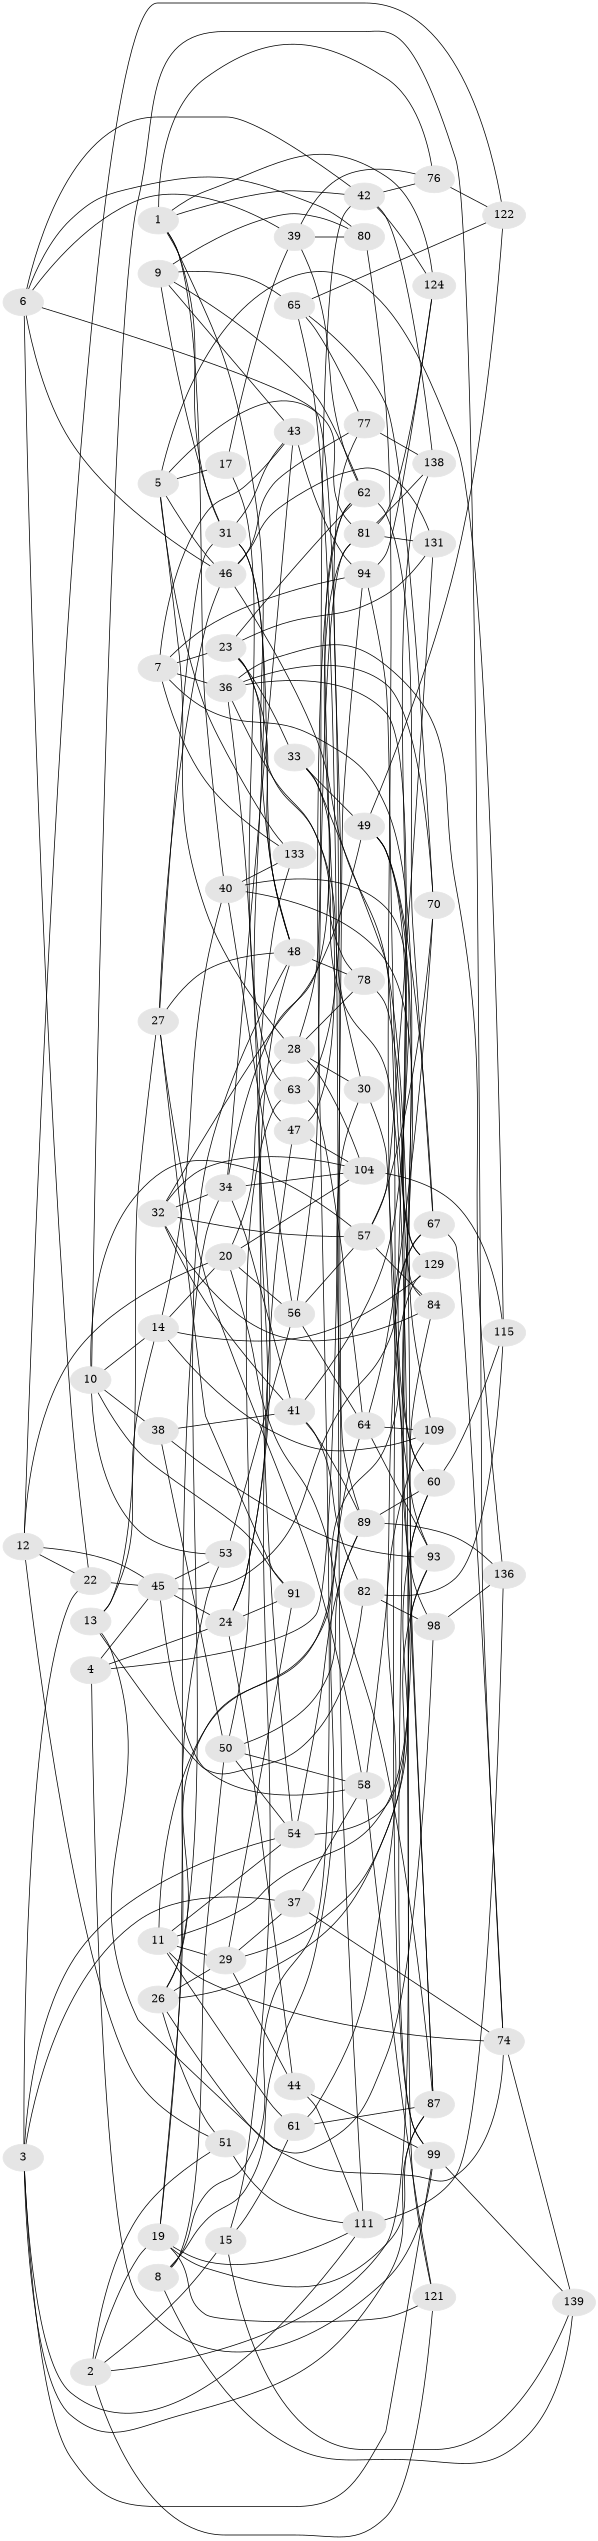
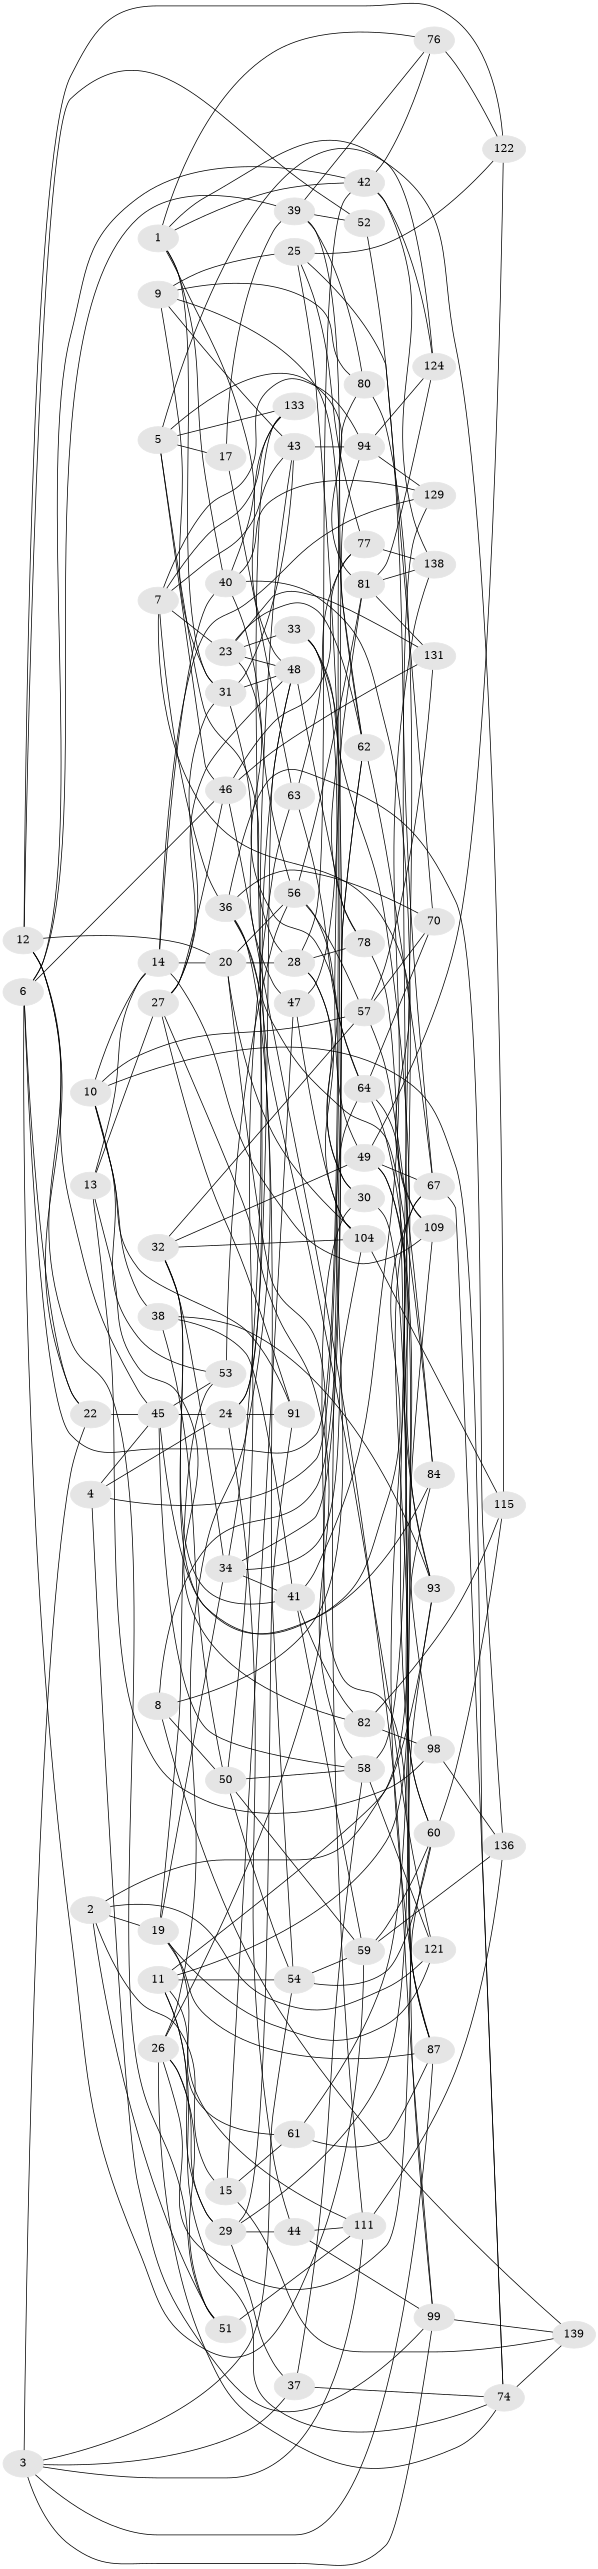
node "52": added
node "65": label "65" -> "25"
node "89": label "89" -> "59"
